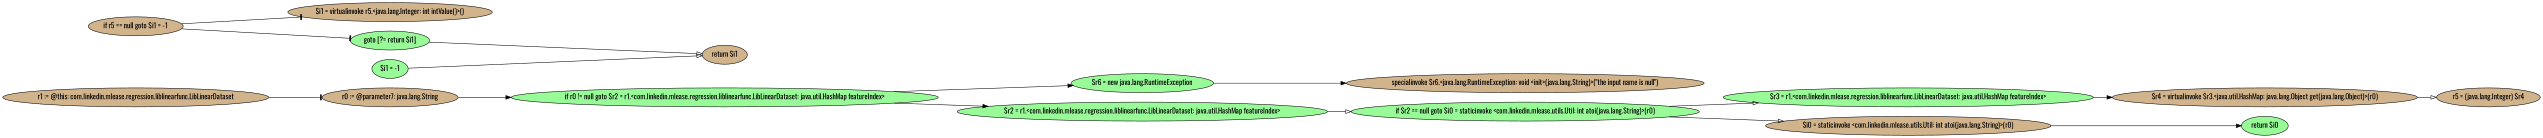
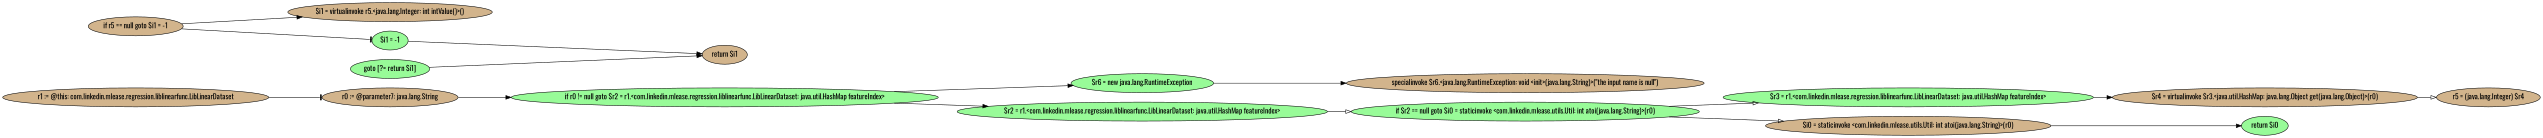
edge "if r5 == null goto $i1 = -1" -> "$i1 = virtualinvoke r5.<java.lang.Integer: int intValue()>()": arrowhead tee -> normal
edge "if r5 == null goto $i1 = -1" -> "goto [?= return $i1]": now "if r5 == null goto $i1 = -1" -> "$i1 = -1"
edge "goto [?= return $i1]" -> "return $i1": arrowhead onormal -> normal
edge "$i1 = -1" -> "return $i1": arrowhead onormal -> normal
